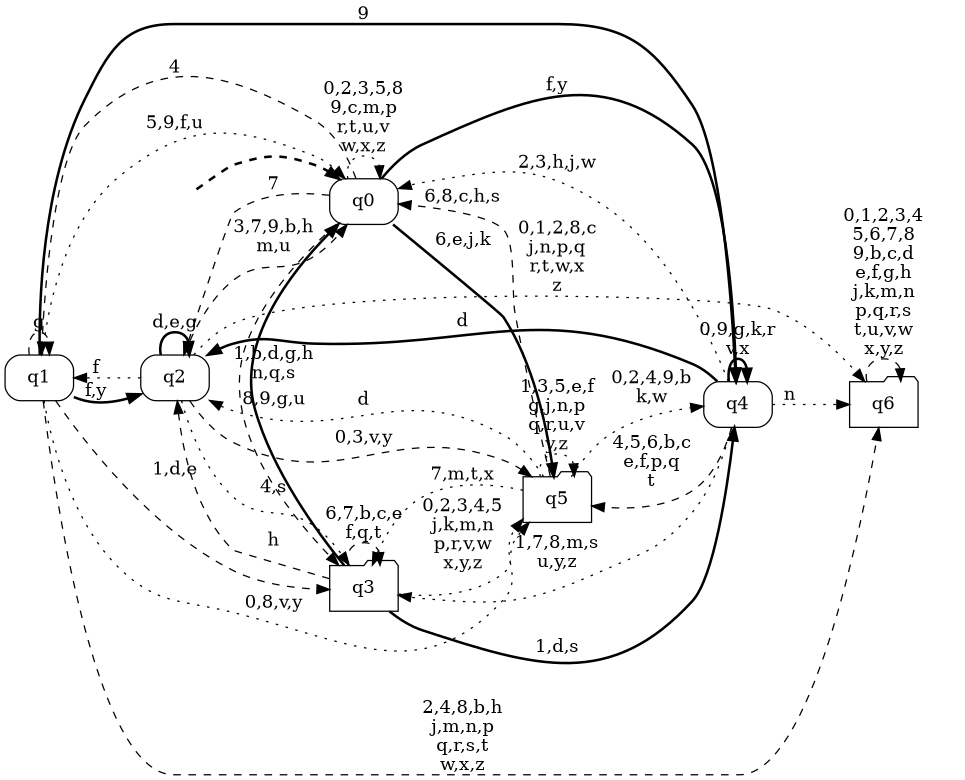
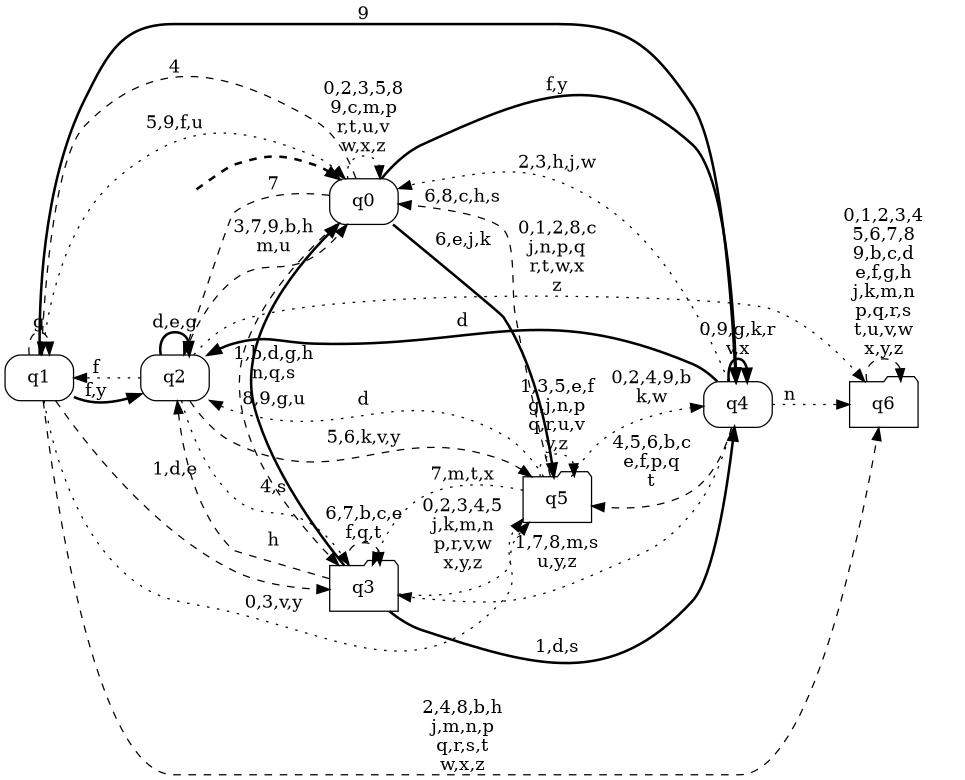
edge "q2" -> "q5": label "0,3,v,y" -> "5,6,k,v,y"
edge "q1" -> "q5": label "0,8,v,y" -> "0,3,v,y"
